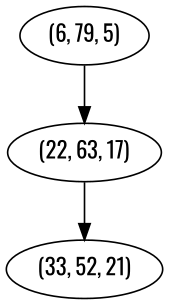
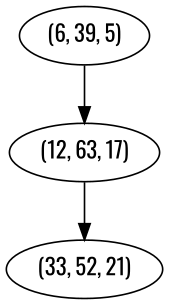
node "(6, 79, 5)": label "(6, 79, 5)" -> "(6, 39, 5)"
node "(22, 63, 17)": label "(22, 63, 17)" -> "(12, 63, 17)"
